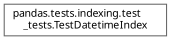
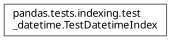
node "pandas.tests.indexing.test _tests.TestDatetimeIndex": label "pandas.tests.indexing.test _tests.TestDatetimeIndex" -> "pandas.tests.indexing.test _datetime.TestDatetimeIndex"
